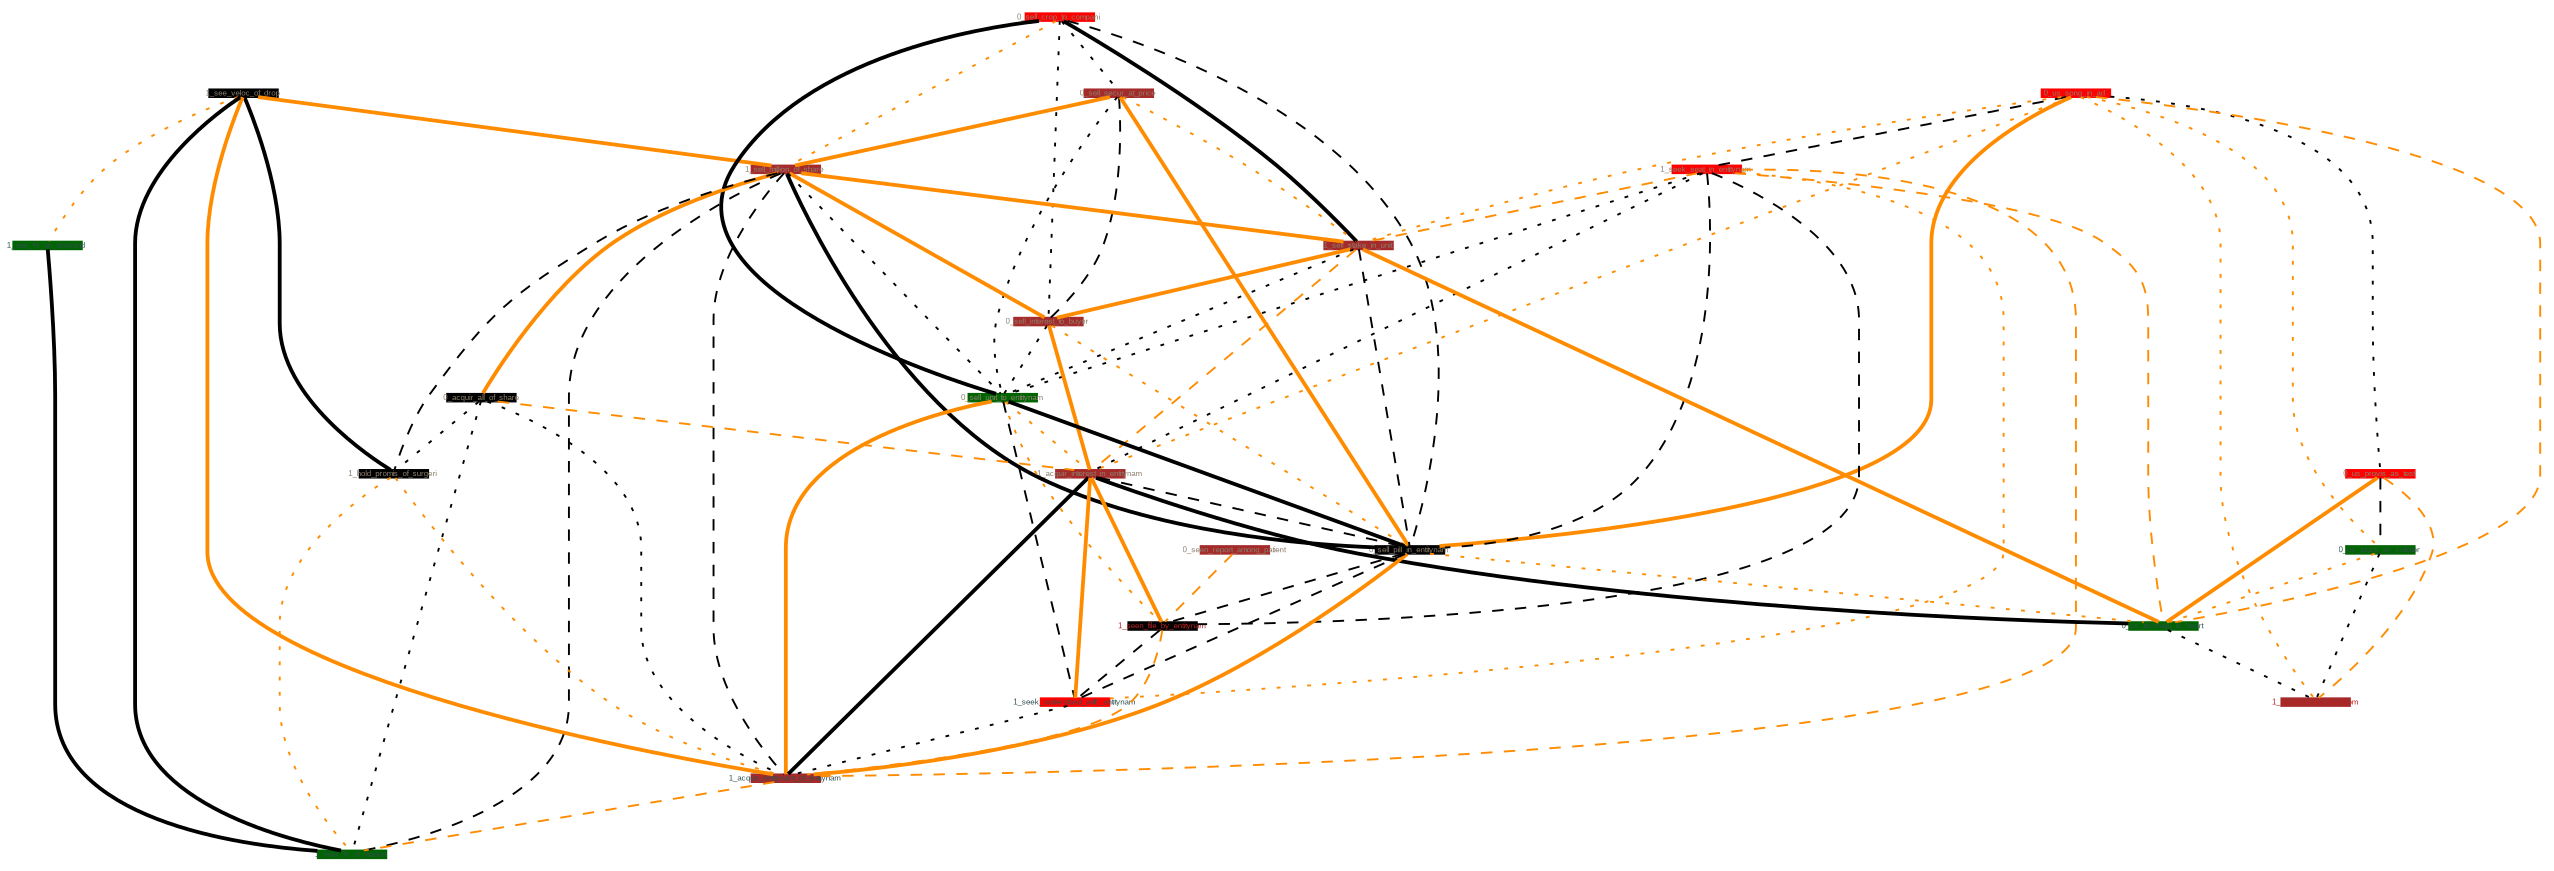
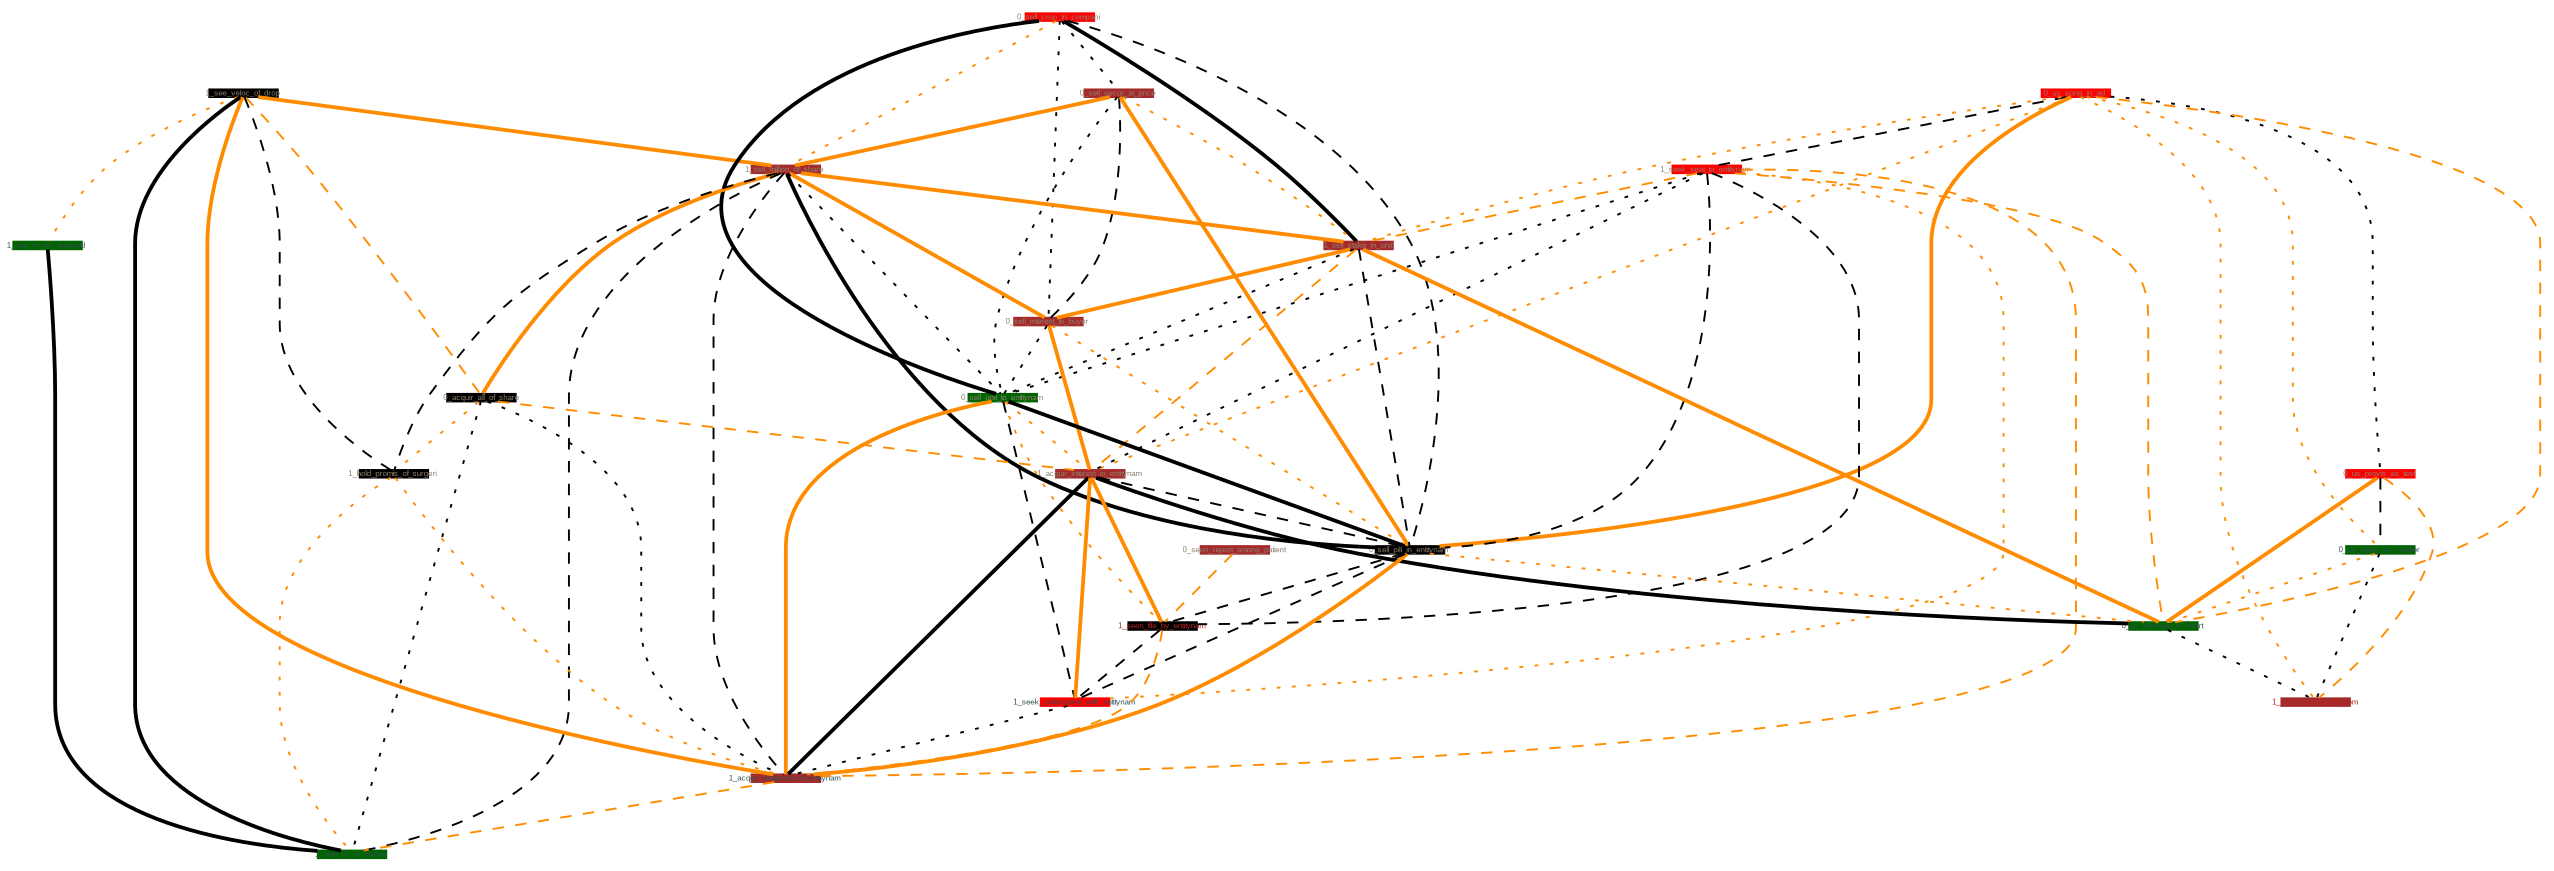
edge "1_see_veloc_of_drop" -- "0_acquir_all_of_share": added
edge "1_see_veloc_of_drop" -- "1_hold_promis_of_surgeri": style bold -> dashed
edge "0_acquir_all_of_share" -- "1_hold_promis_of_surgeri": color black -> darkorange
